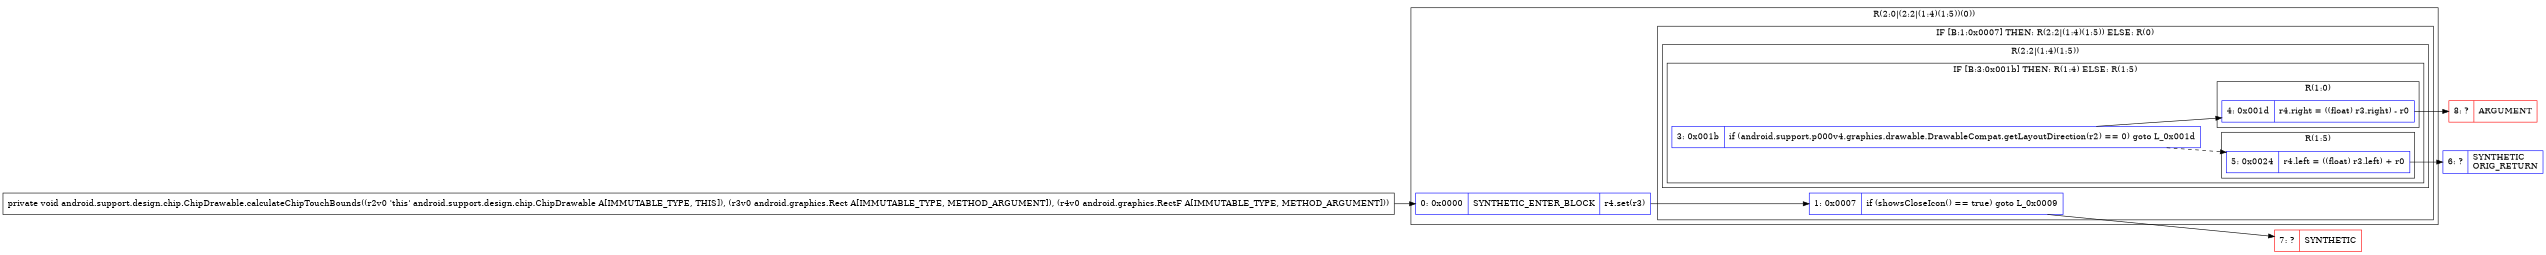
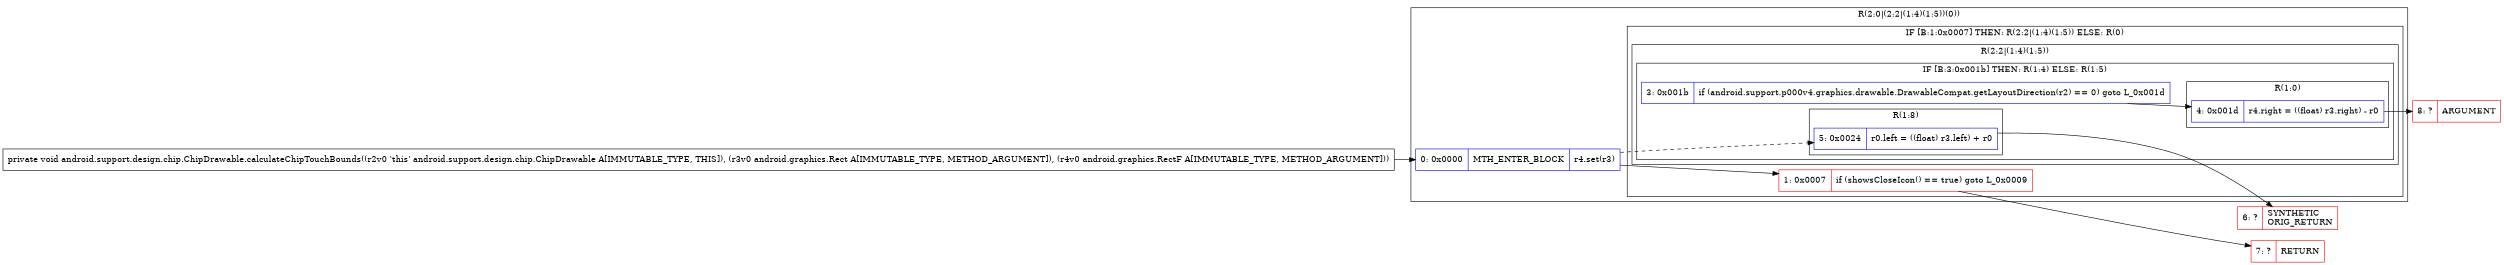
cluster "R(1:5)": label "R(1:5)" -> "R(1:8)"
edge "3: 0x001b" -> "5: 0x0024": now "0: 0x0000" -> "5: 0x0024"
node "5: 0x0024": text "r4.left = ((float) r3.left) + r0" -> "r0.left = ((float) r3.left) + r0"
node "6: ?": color blue -> red
node "0: 0x0000": text "SYNTHETIC_ENTER_BLOCK" -> "MTH_ENTER_BLOCK"
node "1: 0x0007": color blue -> red
node "7: ?": text "SYNTHETIC" -> "RETURN"
